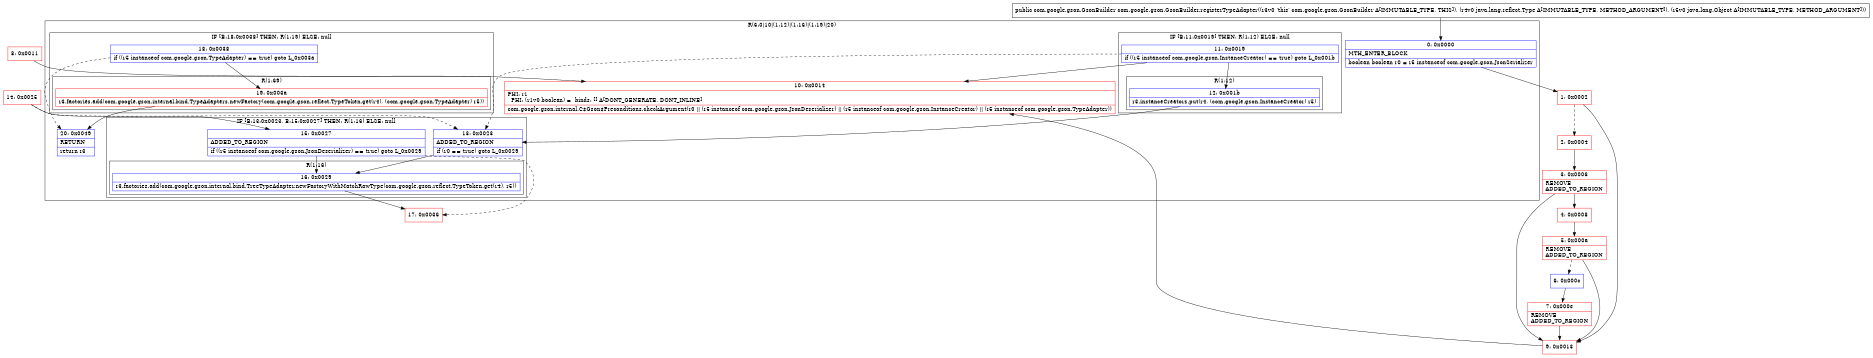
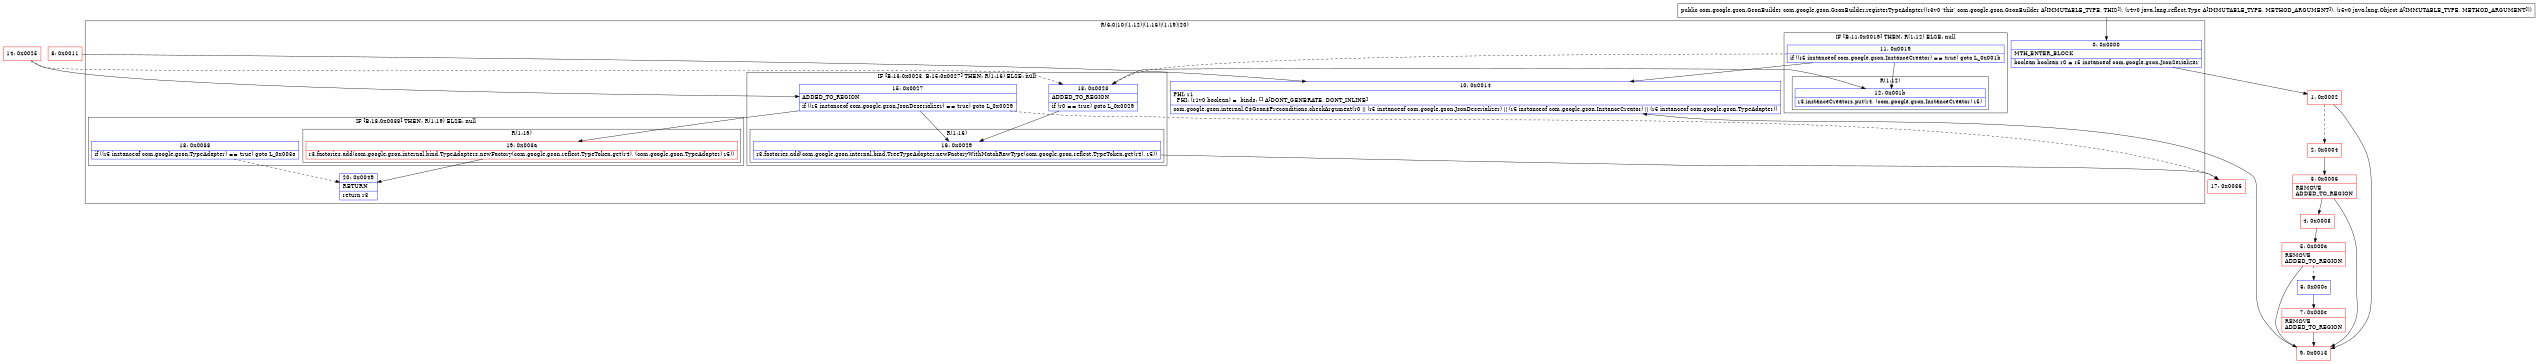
edge "18: 0x0038" -> "19: 0x003a": now "15: 0x0027" -> "19: 0x003a"
cluster "R(1:69)": label "R(1:69)" -> "R(1:19)"
node "10: 0x0014": color red -> blue
edge "12: 0x001b" -> "13: 0x0023": reversed
